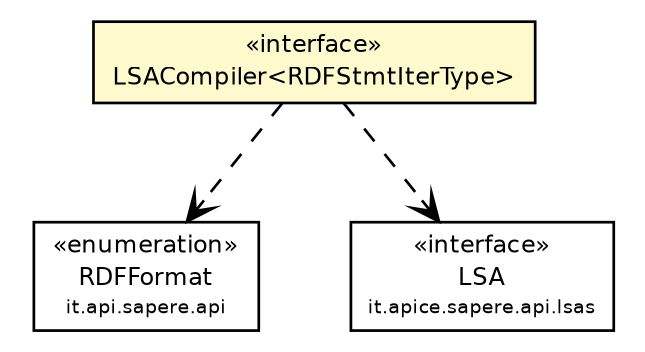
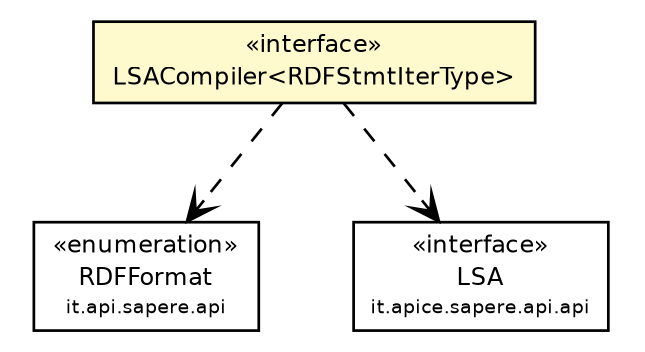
node "LSA": text "it.apice.sapere.api.lsas" -> "it.apice.sapere.api.api"
